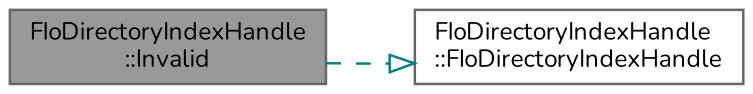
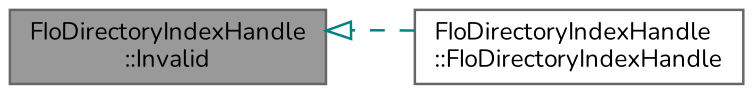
edge "FIoDirectoryIndexHandle ::Invalid" -> "FIoDirectoryIndexHandle ::FIoDirectoryIndexHandle": reversed
